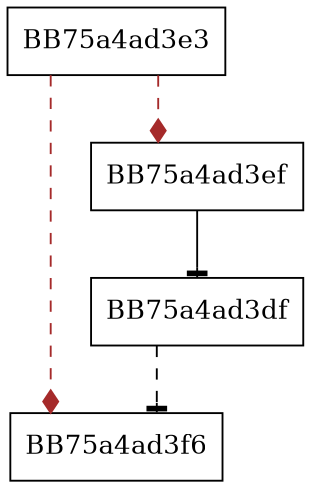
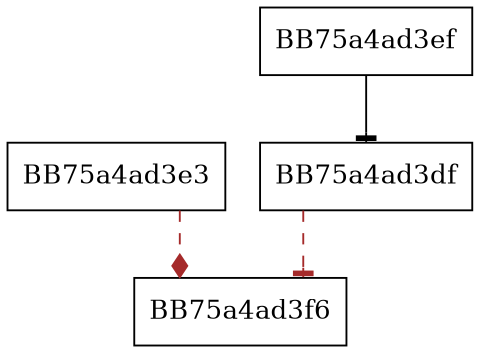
edge "BB75a4ad3e3" -> "BB75a4ad3ef": removed
edge "BB75a4ad3df" -> "BB75a4ad3f6": color black -> brown
